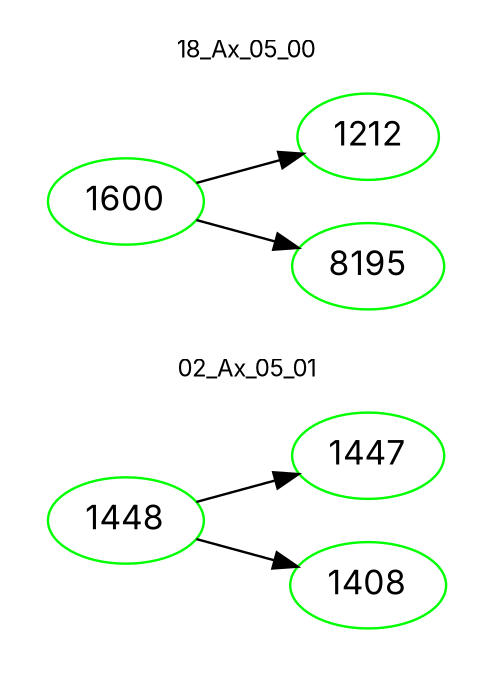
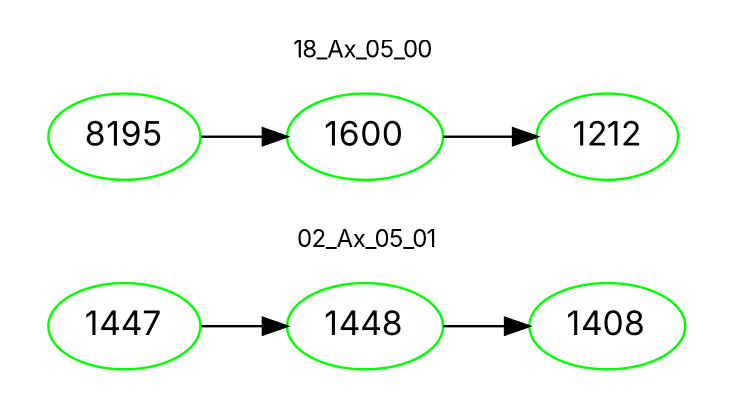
edge "1600" -> "8195": reversed
edge "1448" -> "1447": reversed
